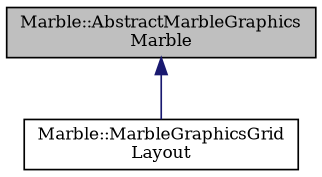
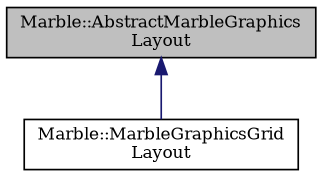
node "Marble::AbstractMarbleGraphics Marble": label "Marble::AbstractMarbleGraphics Marble" -> "Marble::AbstractMarbleGraphics Layout"
